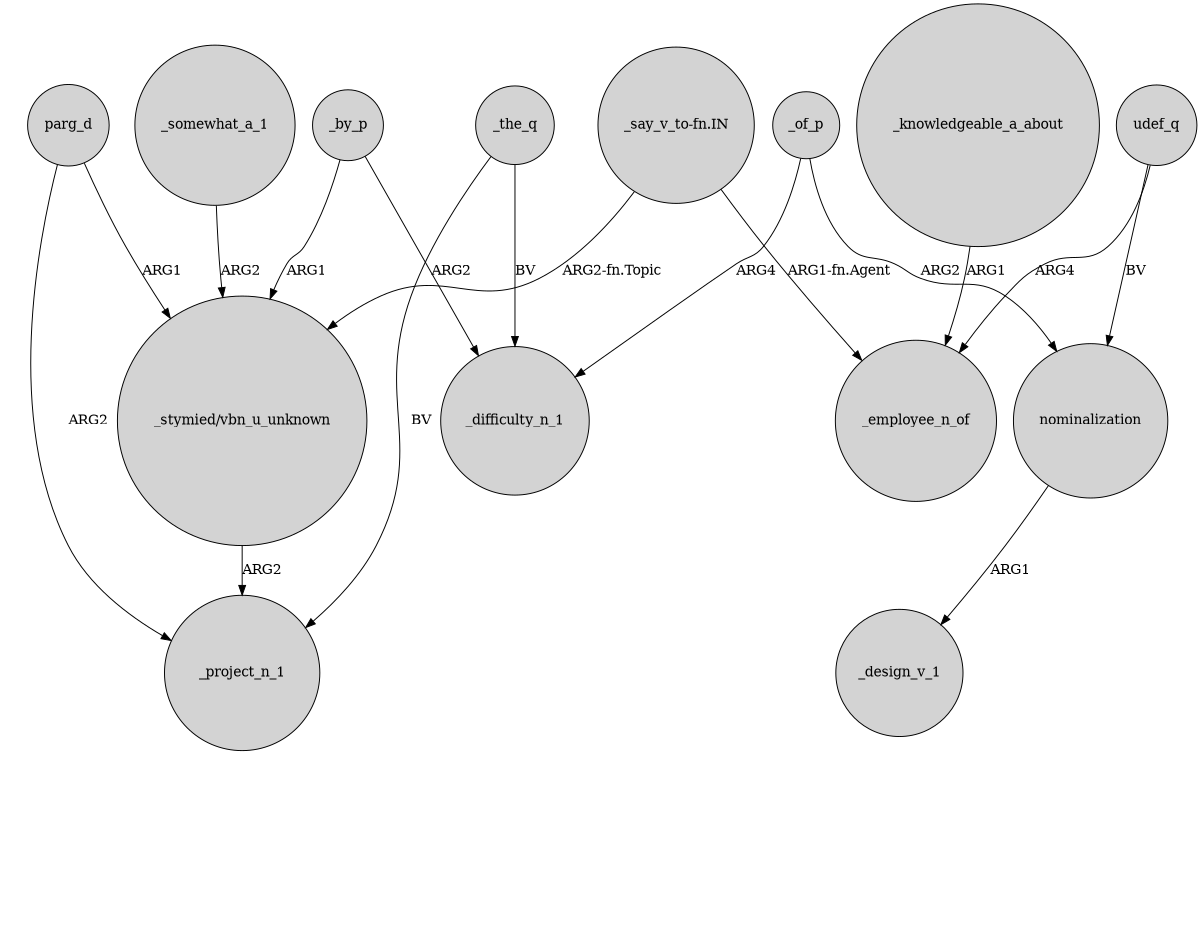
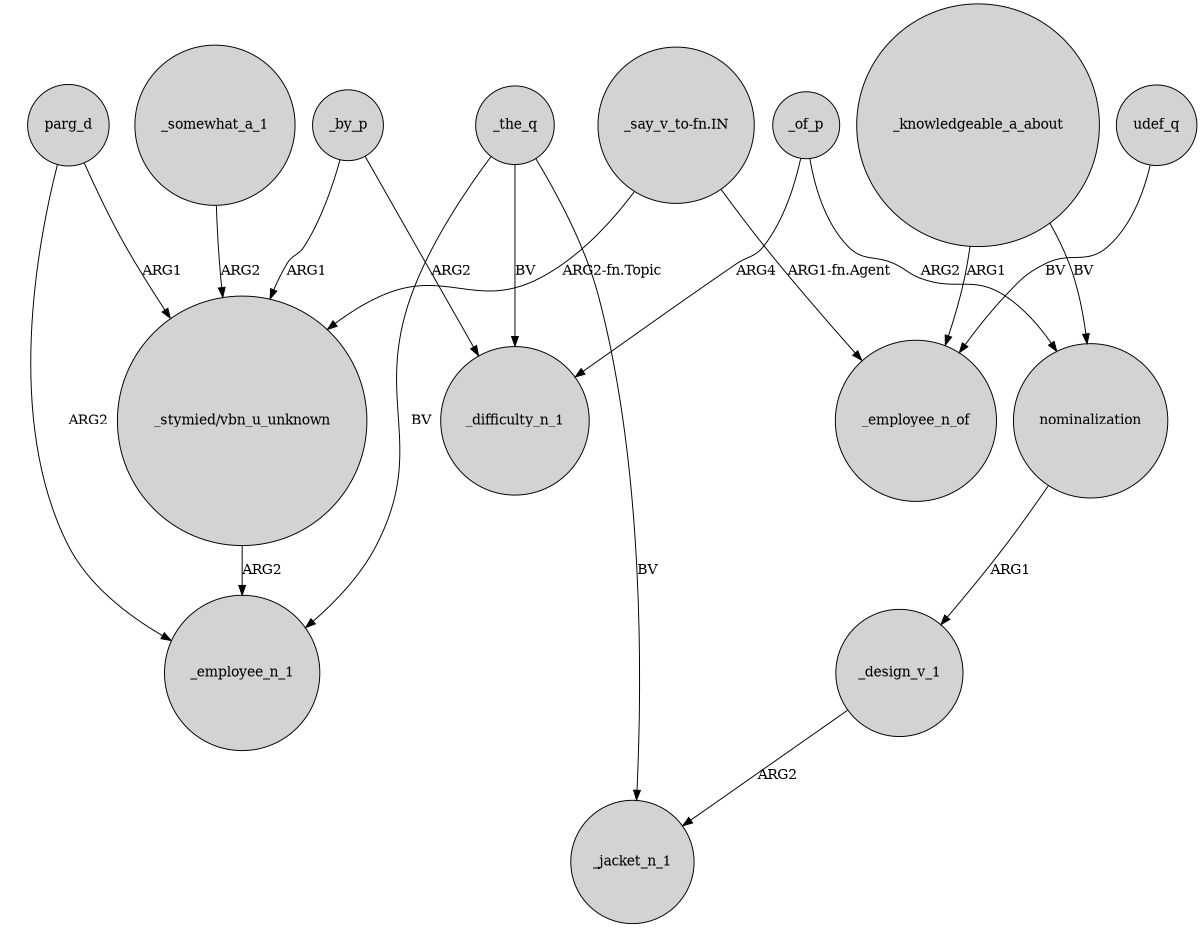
edge "udef_q" -> "nominalization": now "_knowledgeable_a_about" -> "nominalization"
edge "udef_q" -> "_employee_n_of": label "ARG4" -> "BV"
node "_project_n_1": label "_project_n_1" -> "_employee_n_1"
node "_jacket_n_1": added
